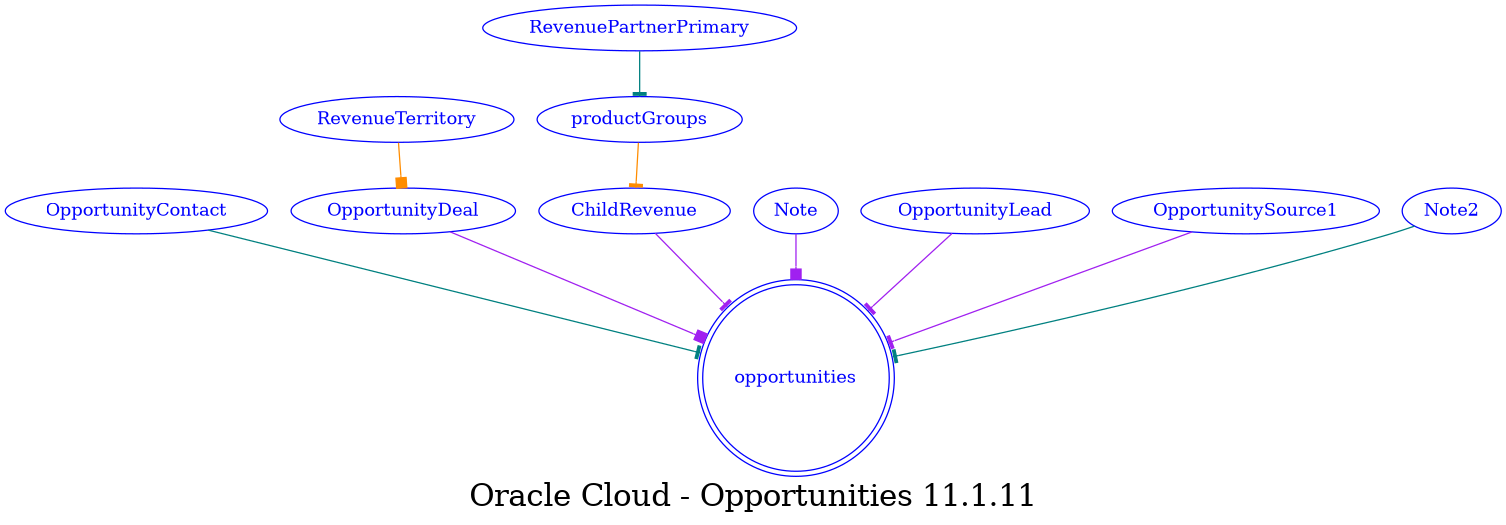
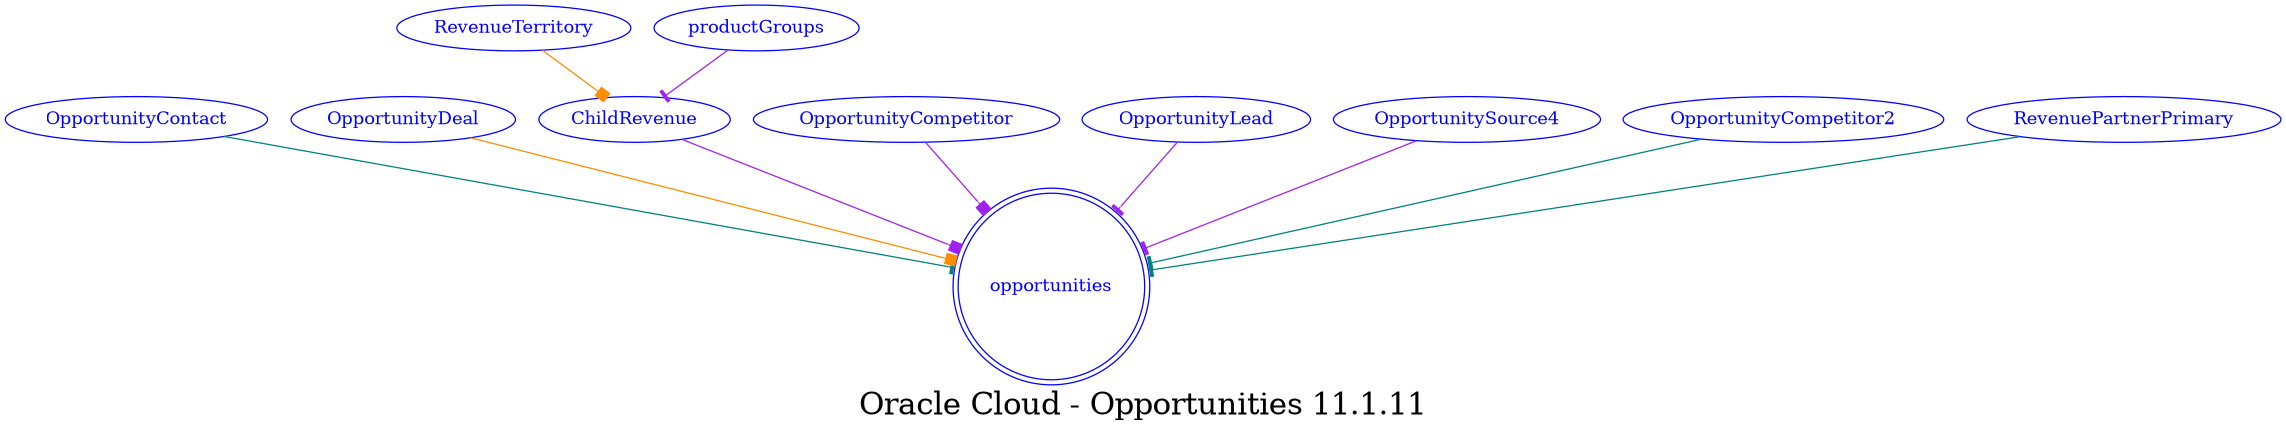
edge "RevenuePartnerPrimary" -> "productGroups": now "RevenuePartnerPrimary" -> "opportunities"
edge "RevenueTerritory" -> "OpportunityDeal": now "RevenueTerritory" -> "ChildRevenue"
edge "productGroups" -> "ChildRevenue": color darkorange -> purple
node "Note": label "Note" -> "OpportunityCompetitor"
node "OpportunitySource1": label "OpportunitySource1" -> "OpportunitySource4"
node "Note2": label "Note2" -> "OpportunityCompetitor2"
edge "ChildRevenue" -> "opportunities": arrowhead tee -> box
edge "OpportunityDeal" -> "opportunities": color purple -> darkorange
